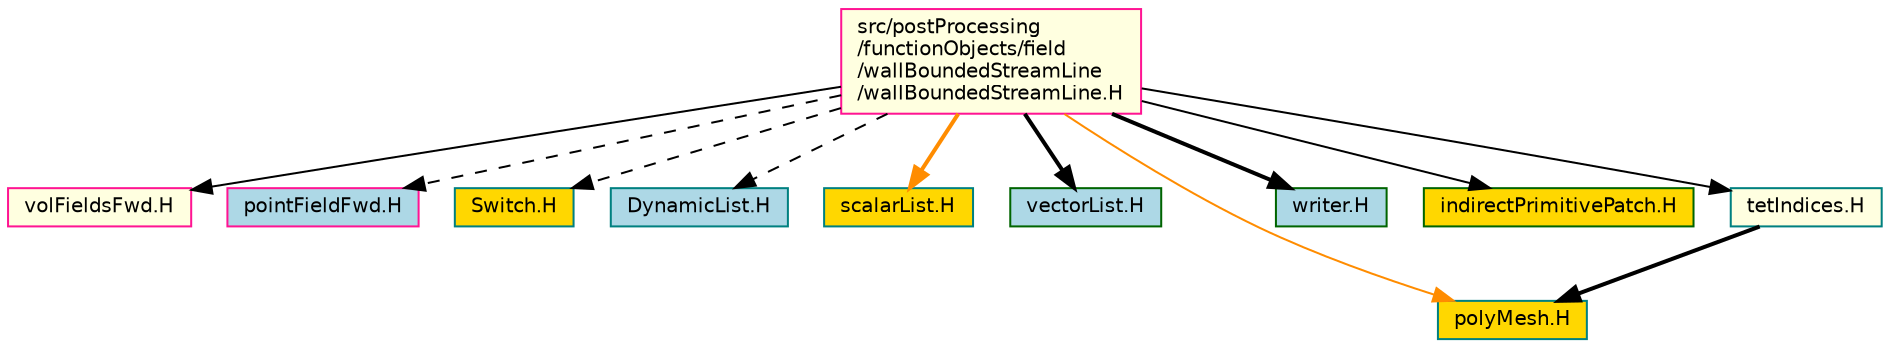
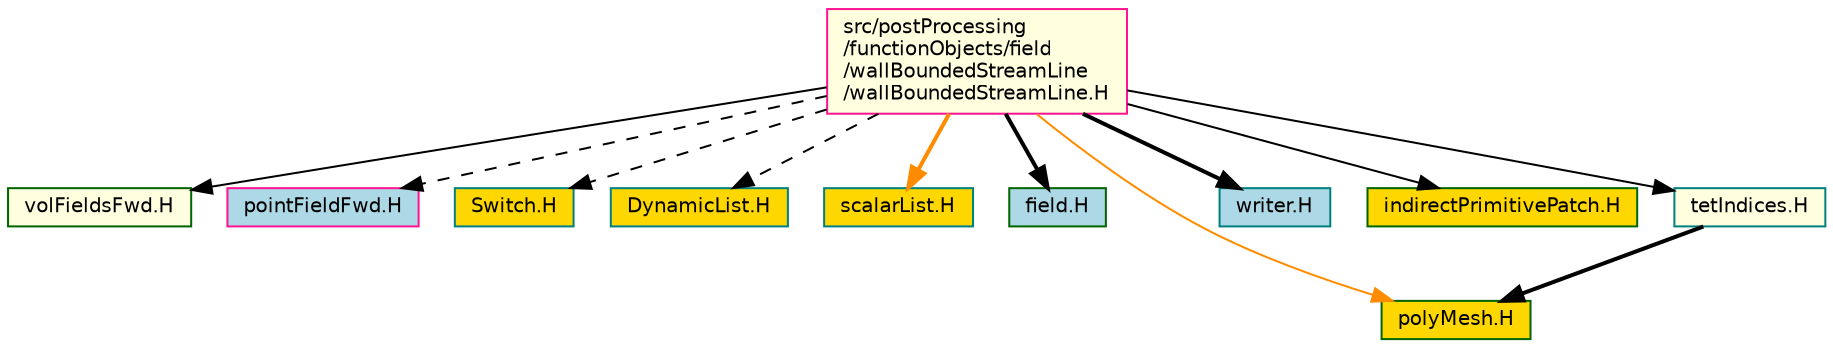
node "volFieldsFwd.H": color deeppink -> darkgreen
node "DynamicList.H": fillcolor lightblue -> gold
node "vectorList.H": label "vectorList.H" -> "field.H"
node "writer.H": color darkgreen -> teal
node "polyMesh.H": color teal -> darkgreen
